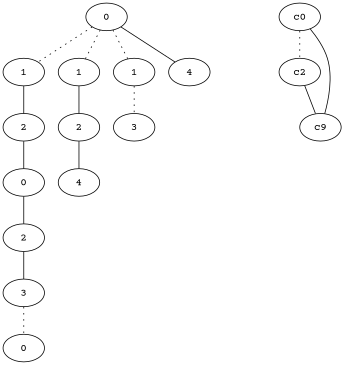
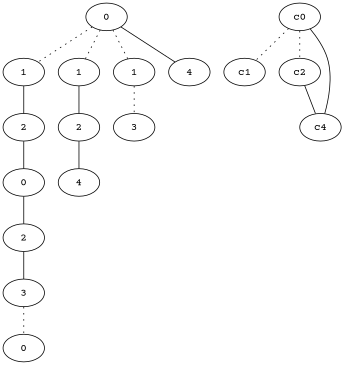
node "c1": added
node "c9": label "c9" -> "c4"
